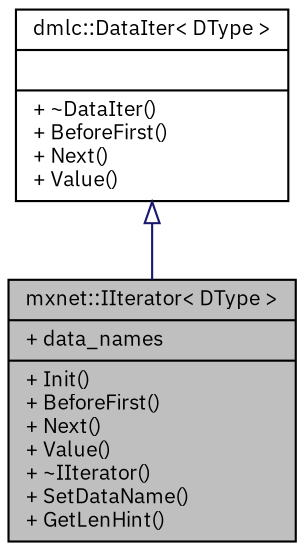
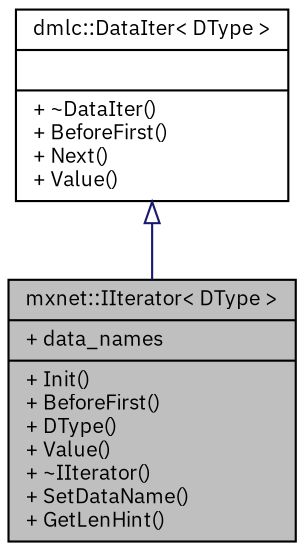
node "mxnet::IIterator< DType >": text "+ Next()" -> "+ DType()"
